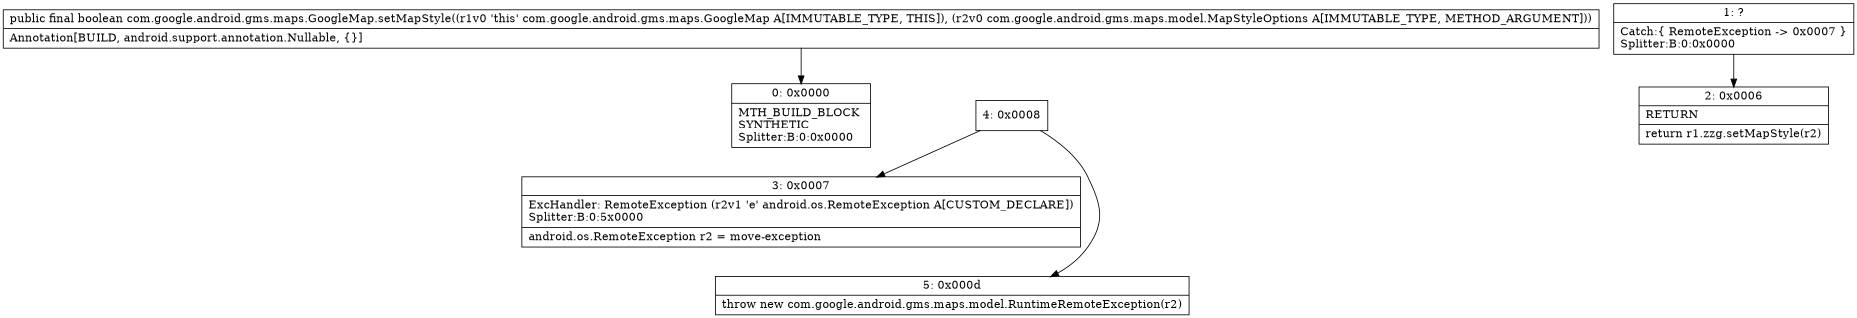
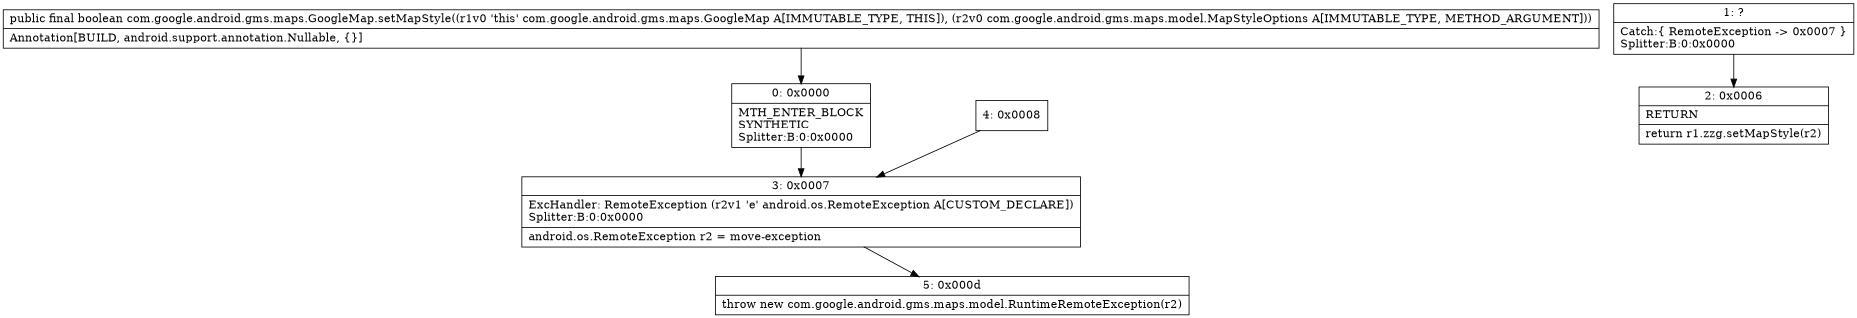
node "0: 0x0000": text "MTH_BUILD_BLOCK" -> "MTH_ENTER_BLOCK"
edge "0: 0x0000" -> "3: 0x0007": added
edge "4: 0x0008" -> "5: 0x000d": now "3: 0x0007" -> "5: 0x000d"
node "3: 0x0007": text "Splitter:B:0:5x0000" -> "Splitter:B:0:0x0000"
